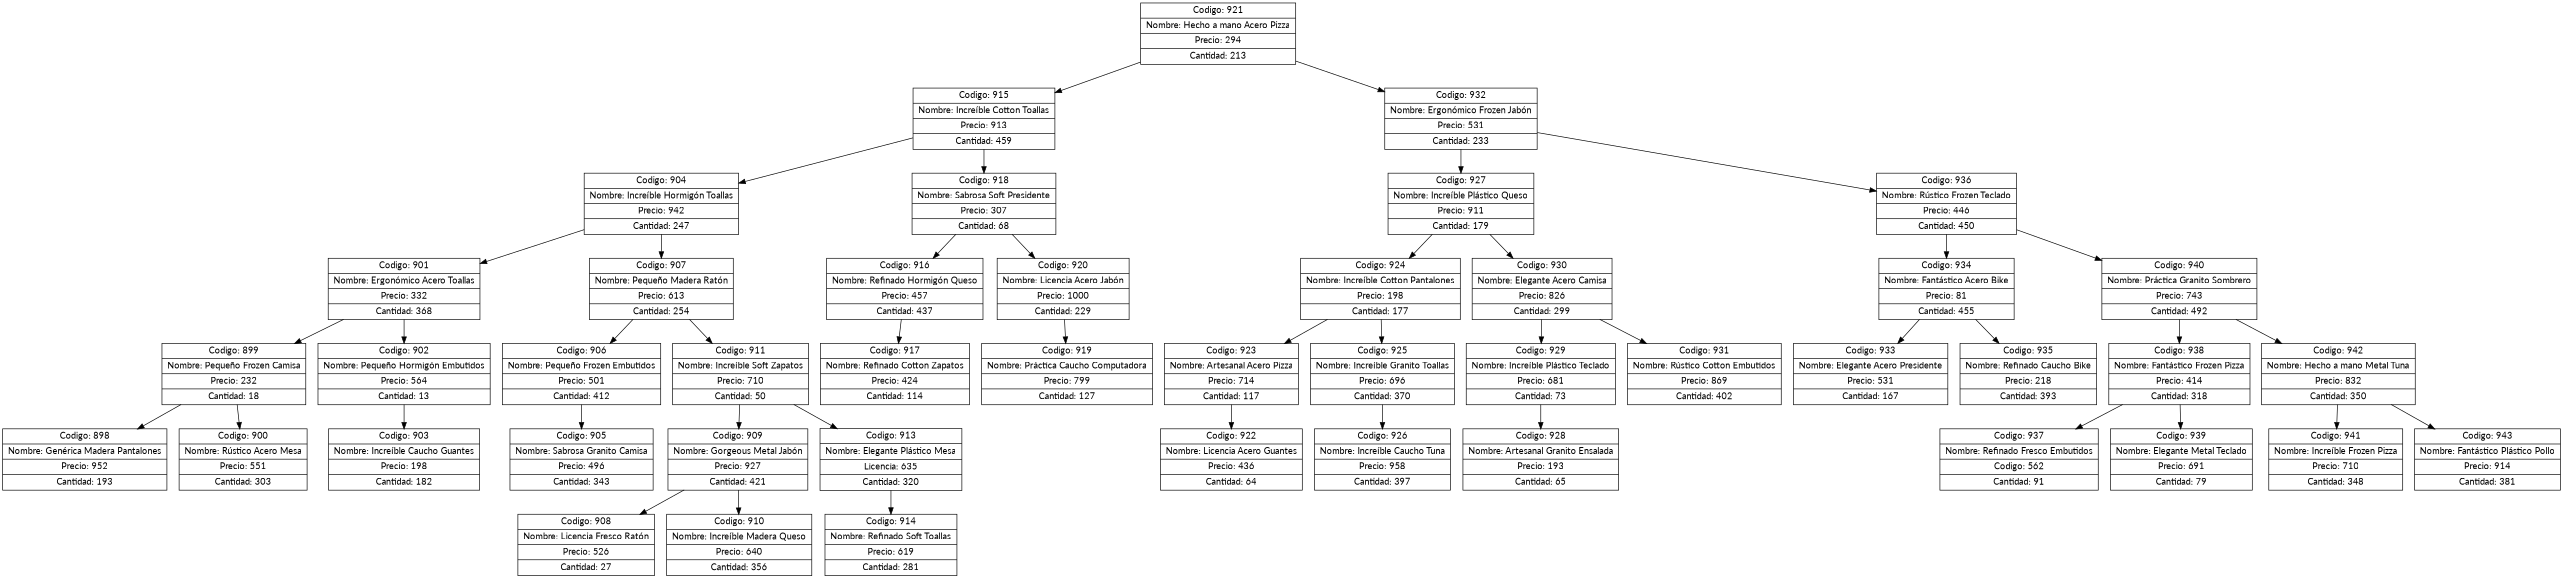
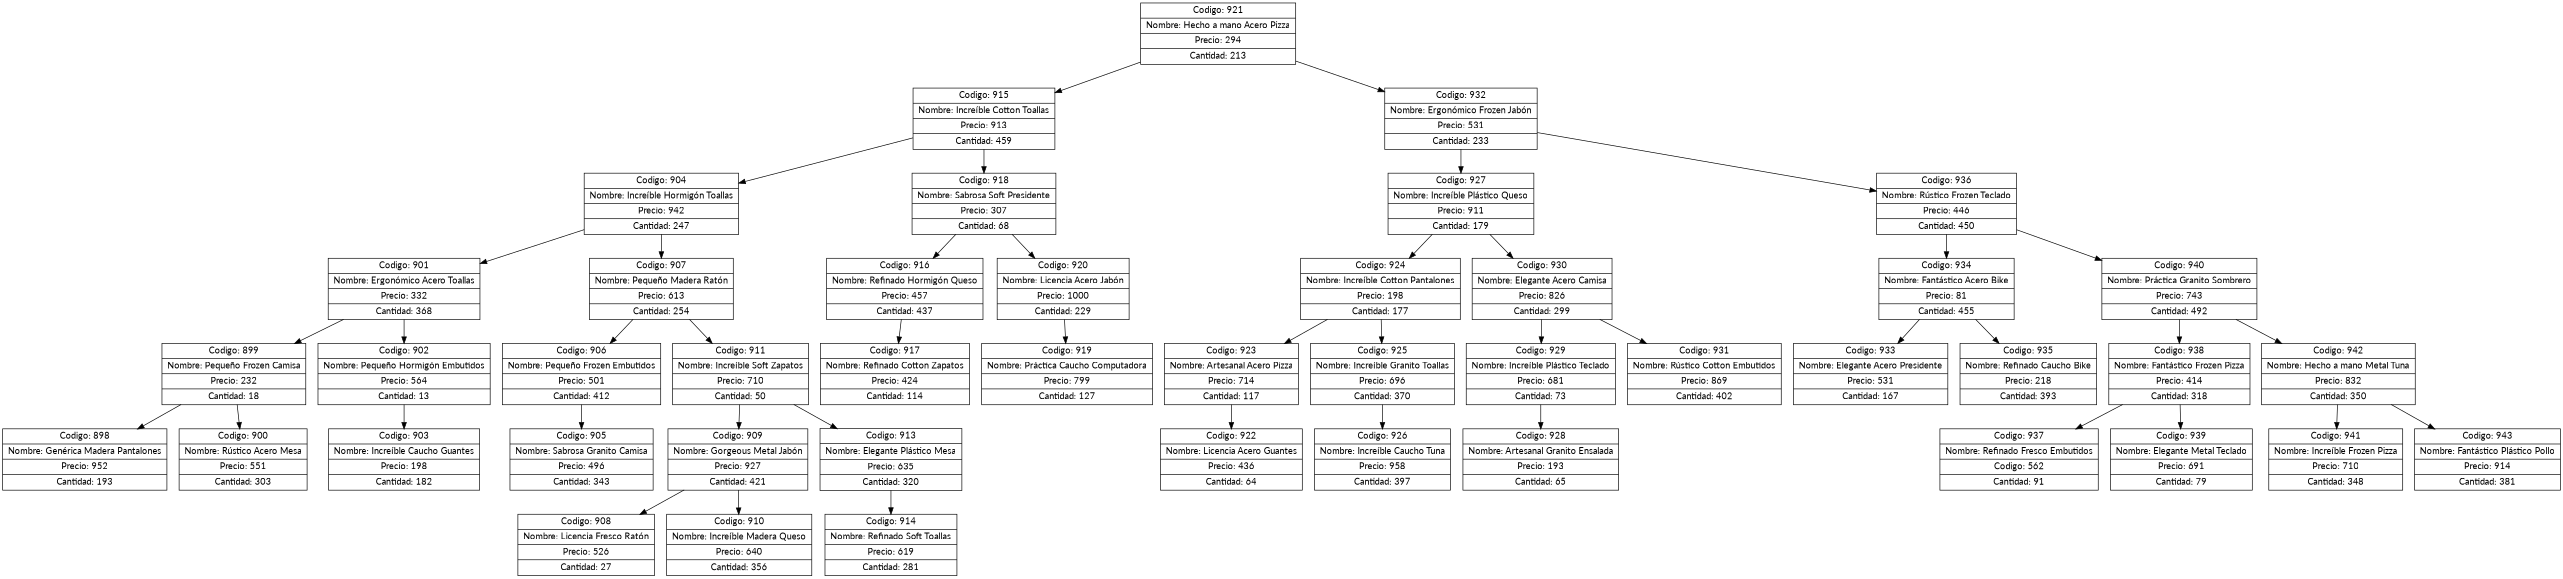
node "Codigo: 913": text "Licencia: 635" -> "Precio: 635"
